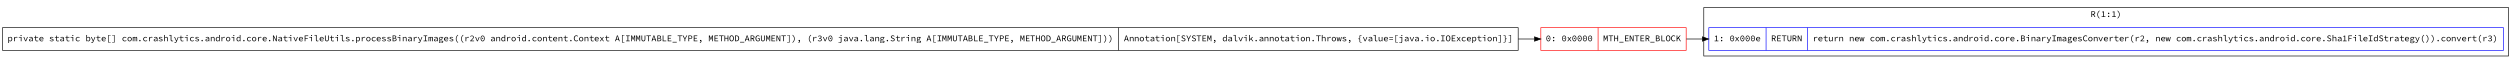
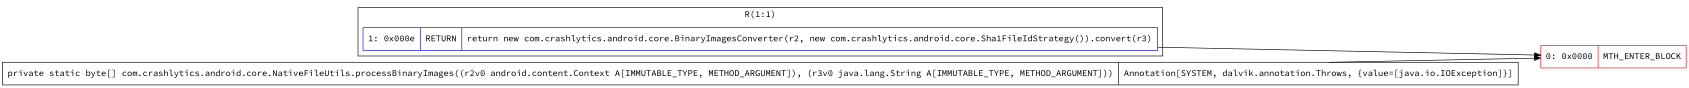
edge "0: 0x0000" -> "1: 0x000e": reversed
